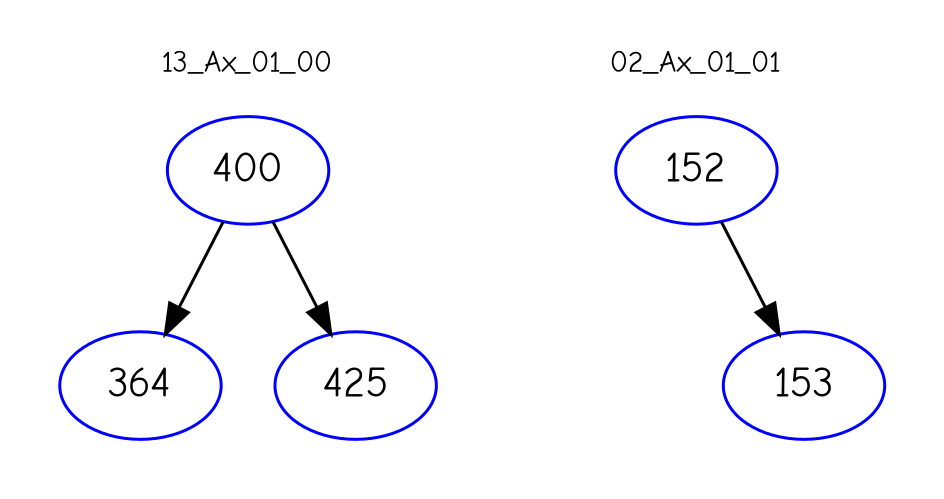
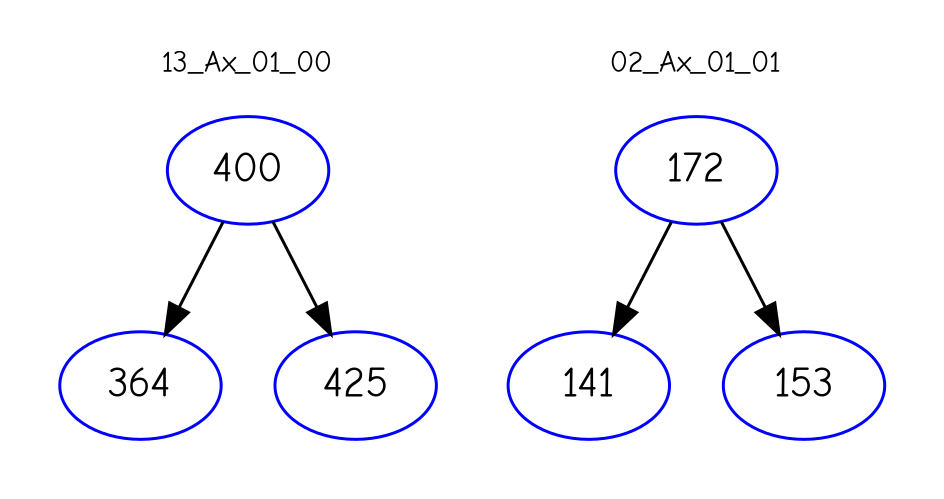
node "152": label "152" -> "172"
node "141": added
